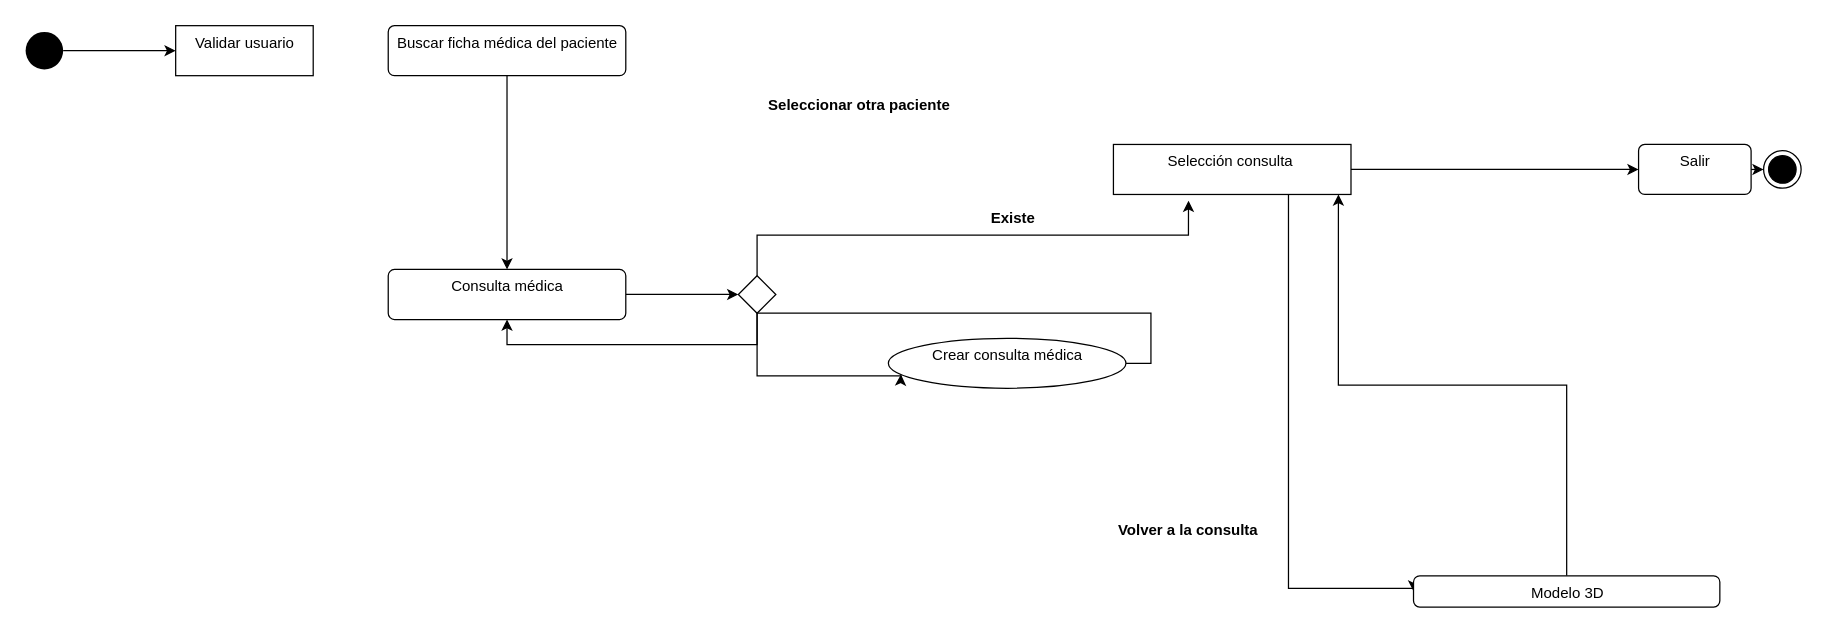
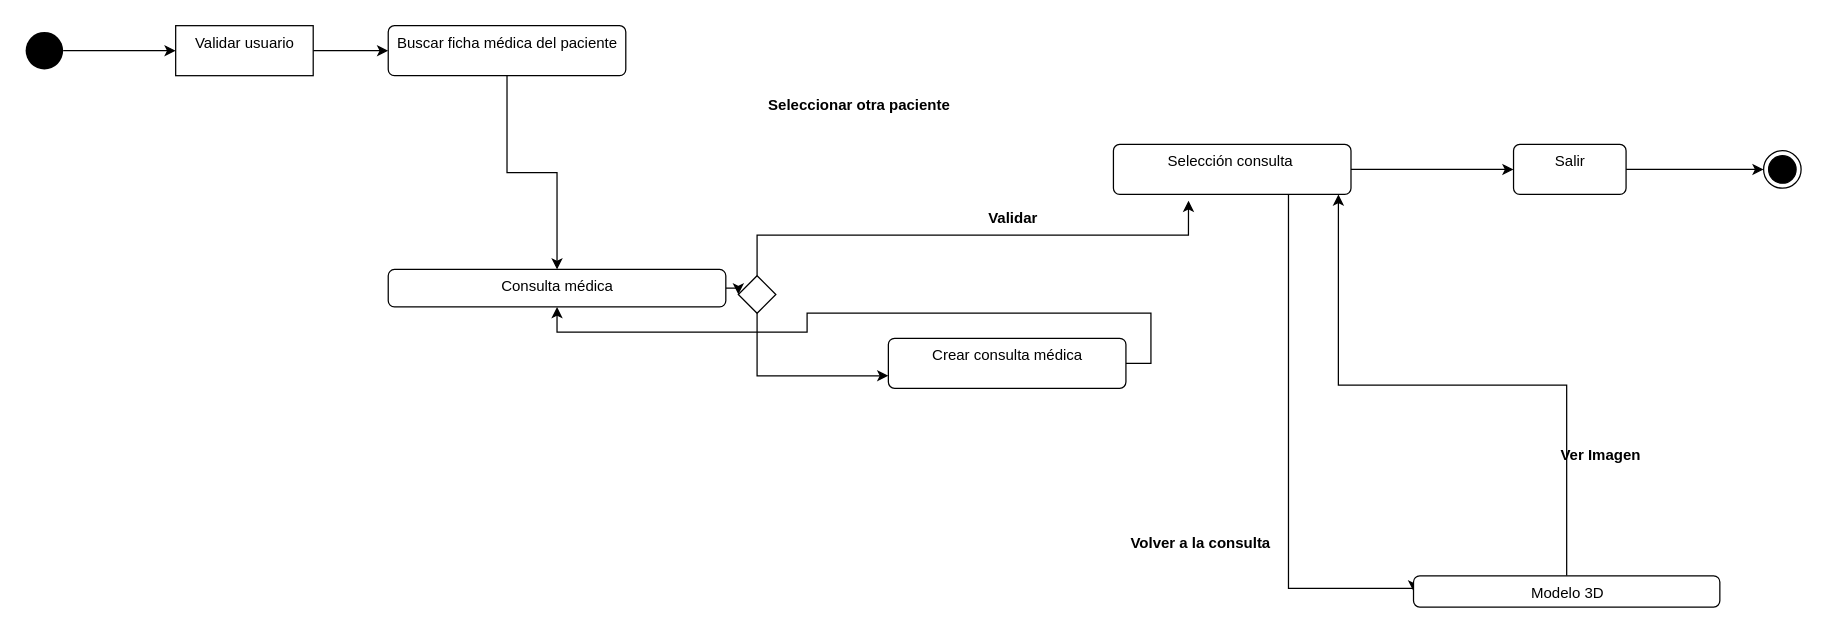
edge "Validar usuario" -> "Buscar ficha médica del paciente": added
node "Selección consulta": shape rectangle -> rounded rectangle
node "Salir": moved (1694, 169) -> (1569, 169)
node "Existe": label "Existe" -> "Validar"
node "Consulta médica": size 238x50 -> 338x38
node "Crear consulta médica": shape ellipse -> rounded rectangle
node "Ver Imagen": added
node "Volver a la consulta": moved (1188, 529) -> (1201, 542)
